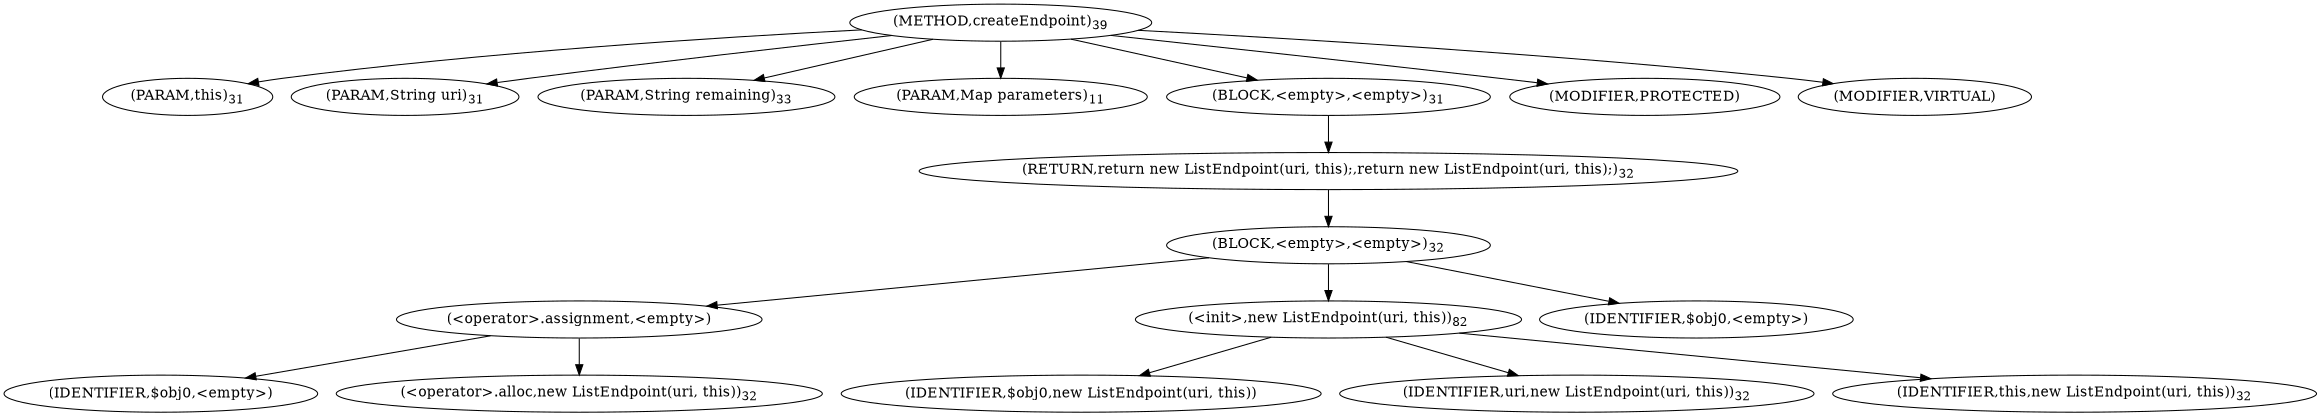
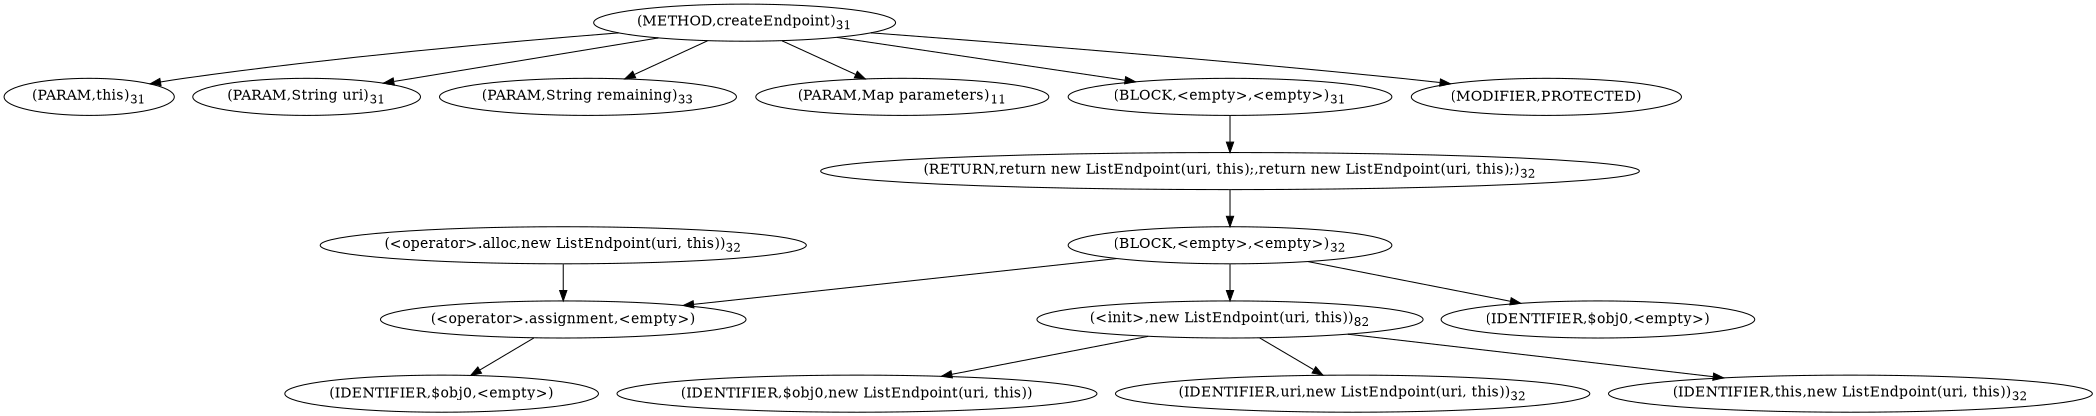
node "(METHOD,createEndpoint)": text "39" -> "31"
node "(MODIFIER,VIRTUAL)": removed
edge "(<operator>.assignment,<empty>)" -> "(<operator>.alloc,new ListEndpoint(uri, this))": reversed
